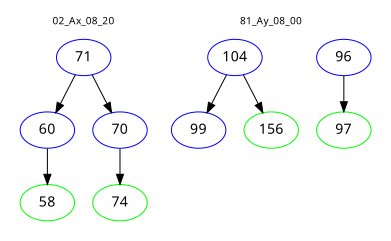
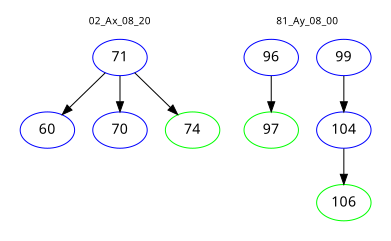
edge "104" -> "99": reversed
node "156": label "156" -> "106"
edge "70" -> "74": now "71" -> "74"
node "58": removed
